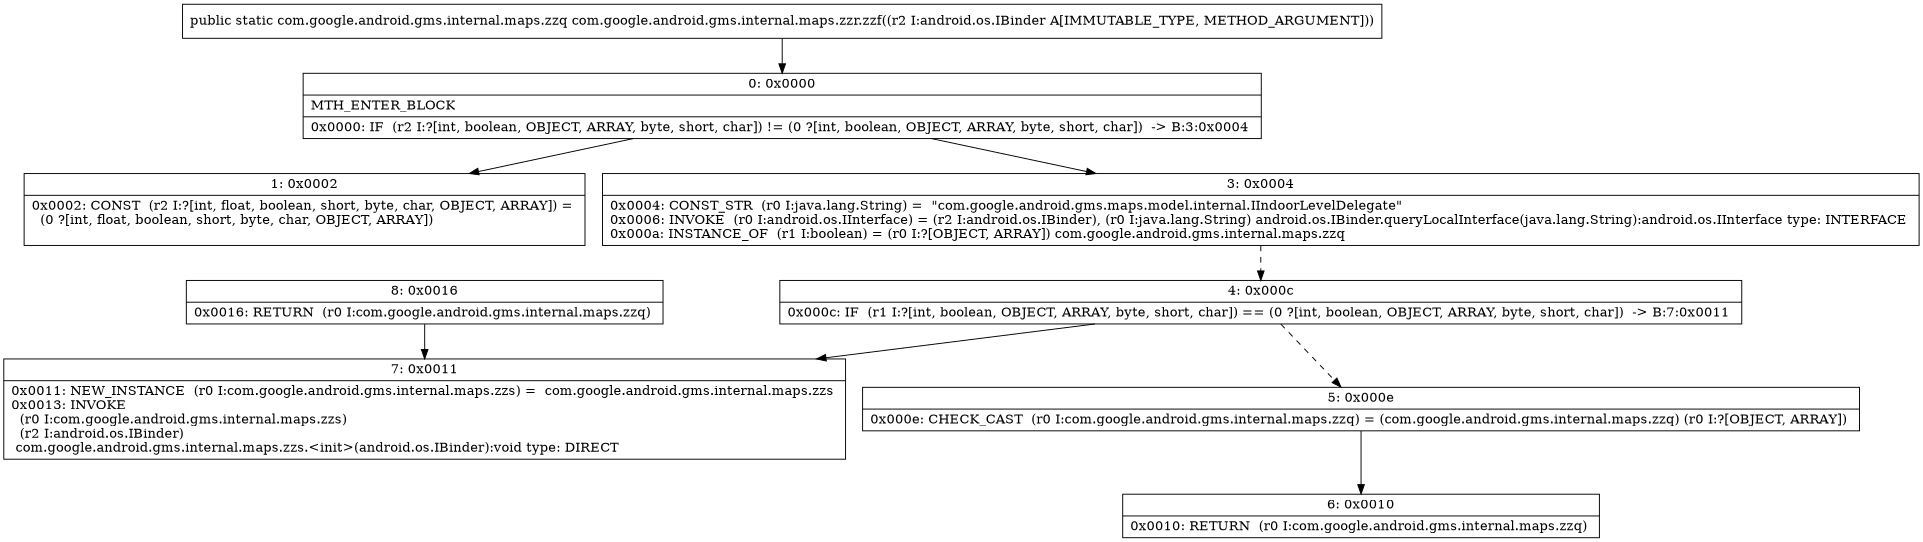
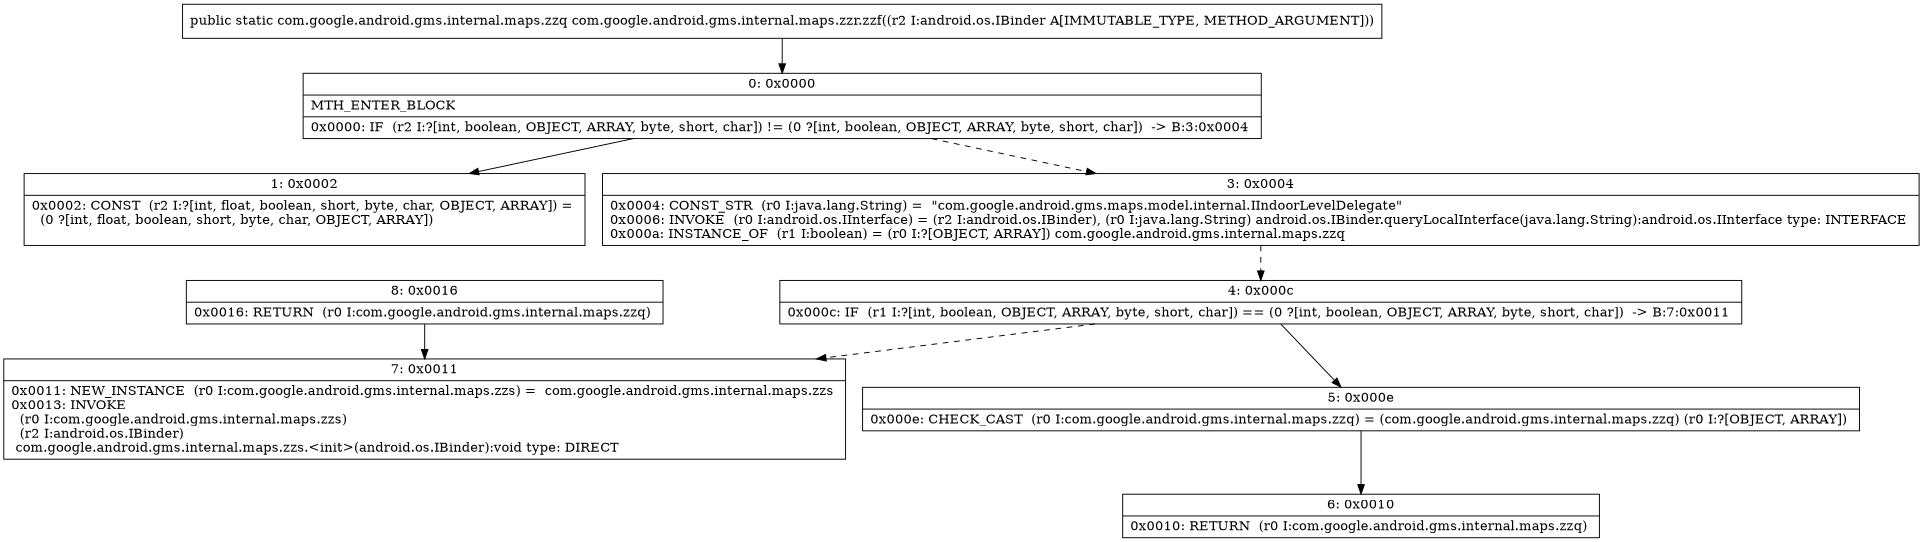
edge "0: 0x0000" -> "3: 0x0004": style solid -> dashed
edge "4: 0x000c" -> "7: 0x0011": style solid -> dashed
edge "4: 0x000c" -> "5: 0x000e": style dashed -> solid
